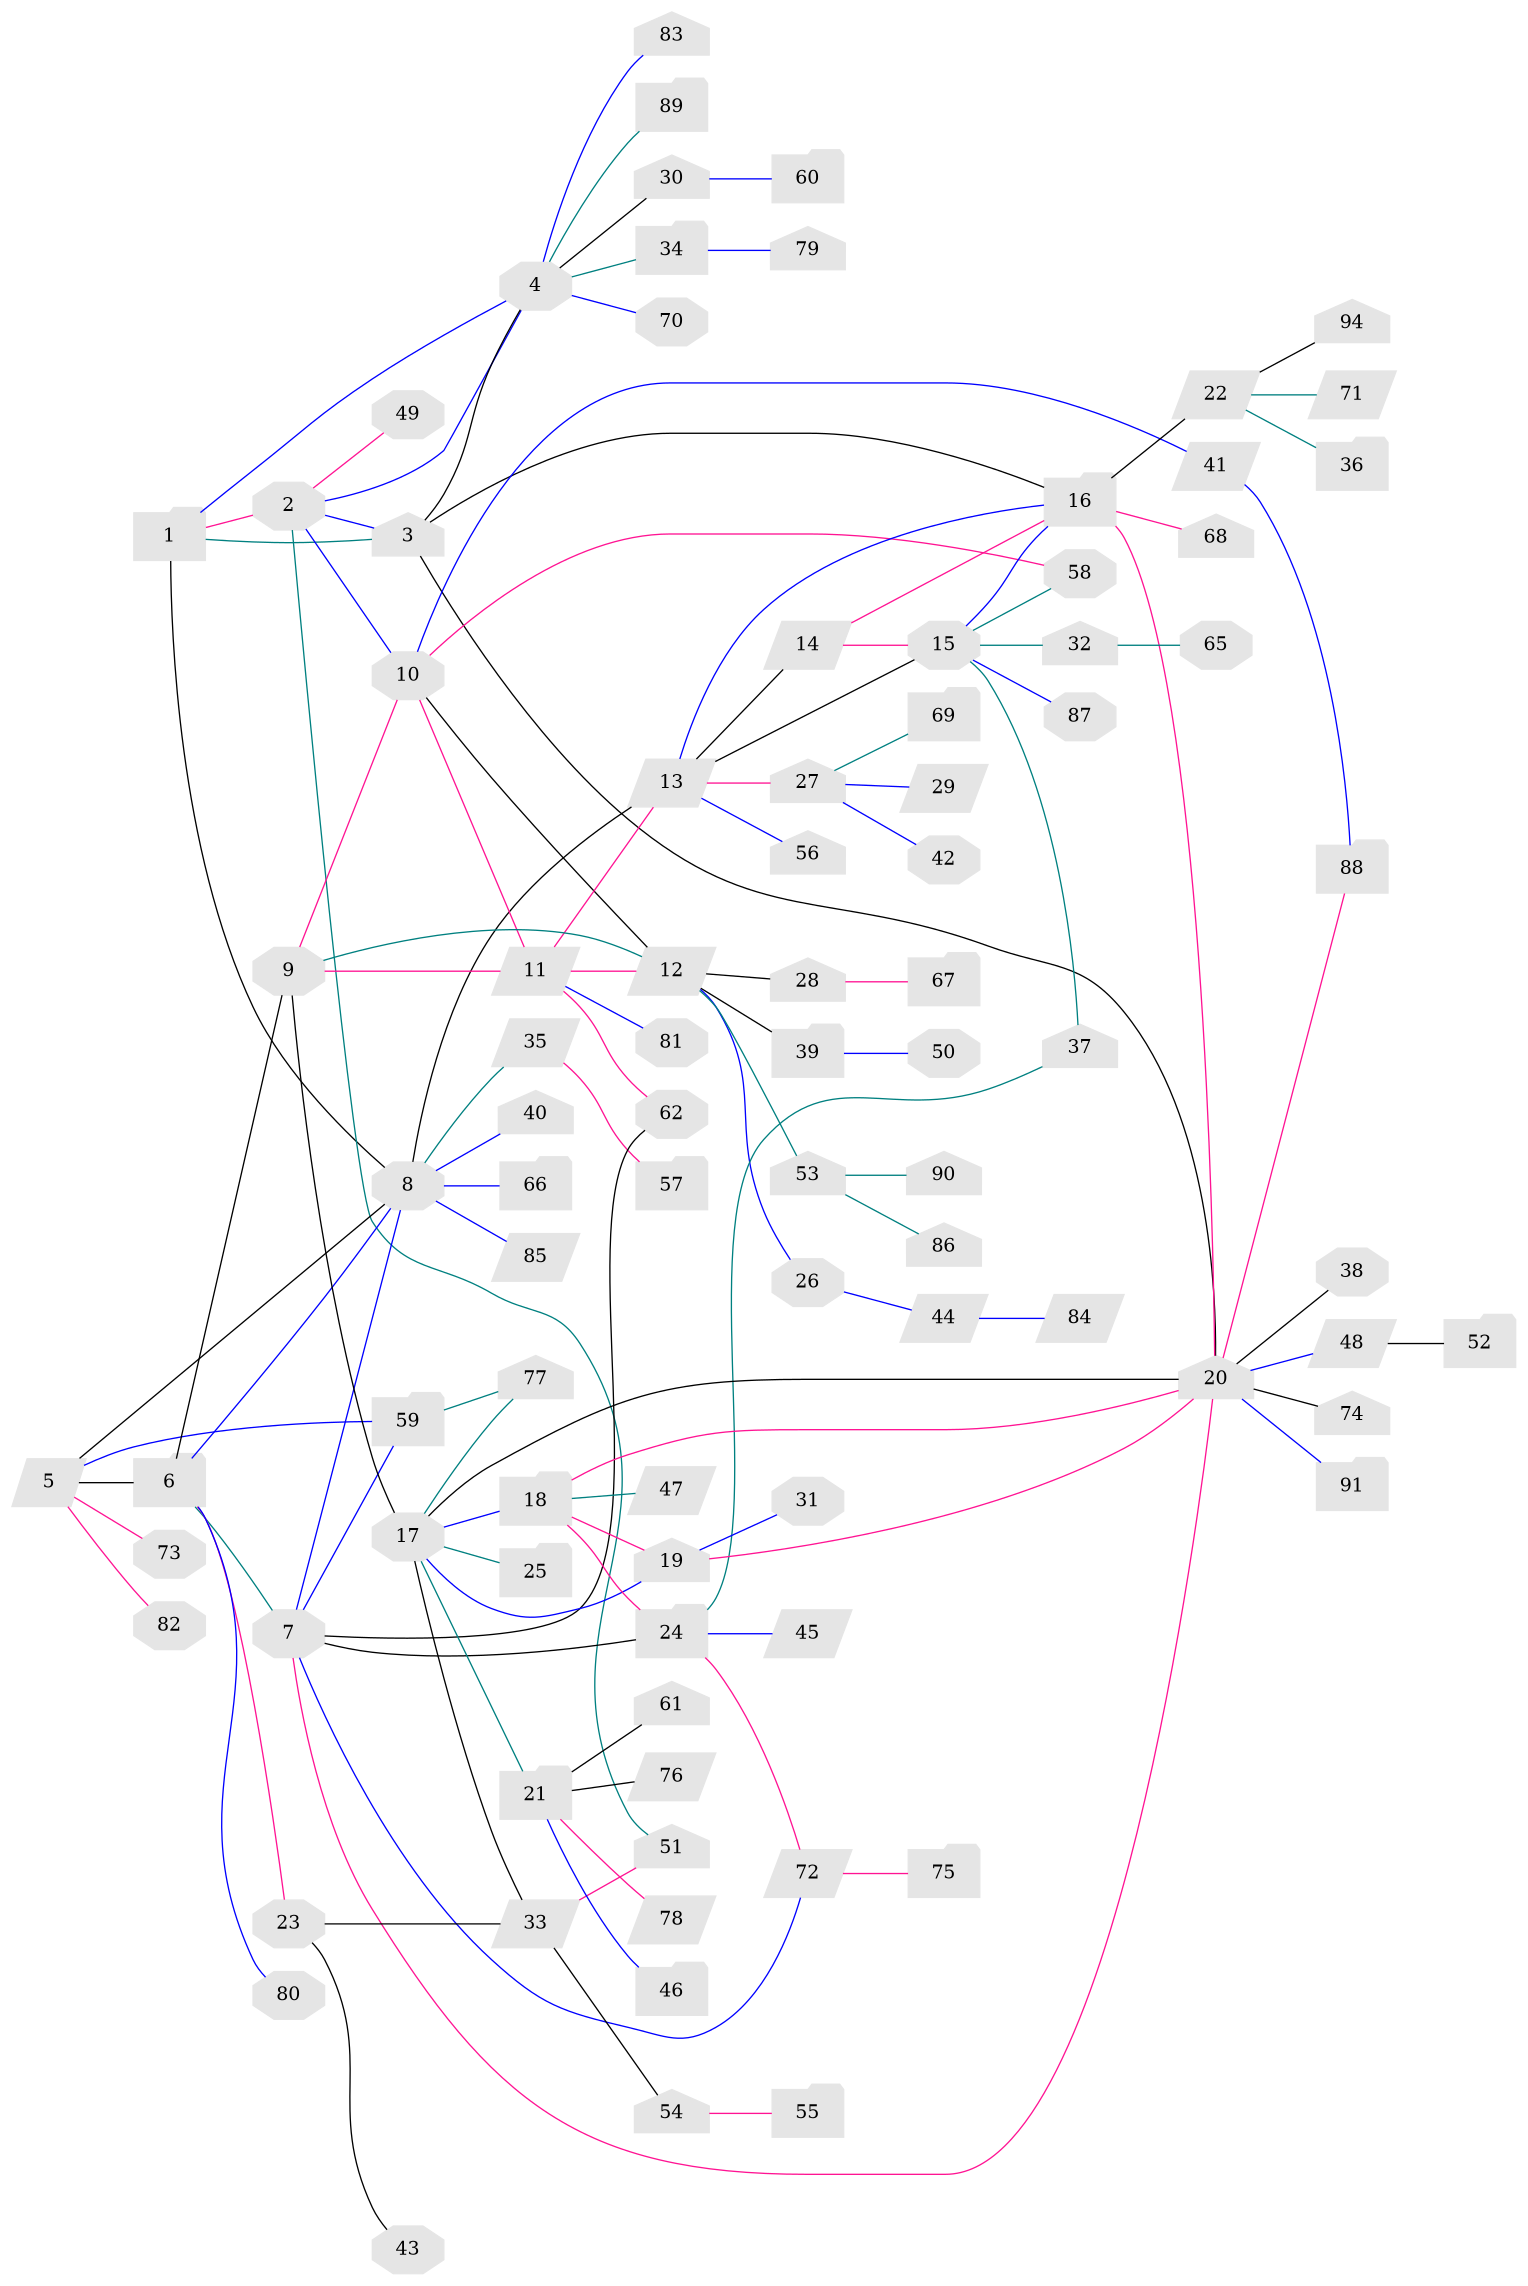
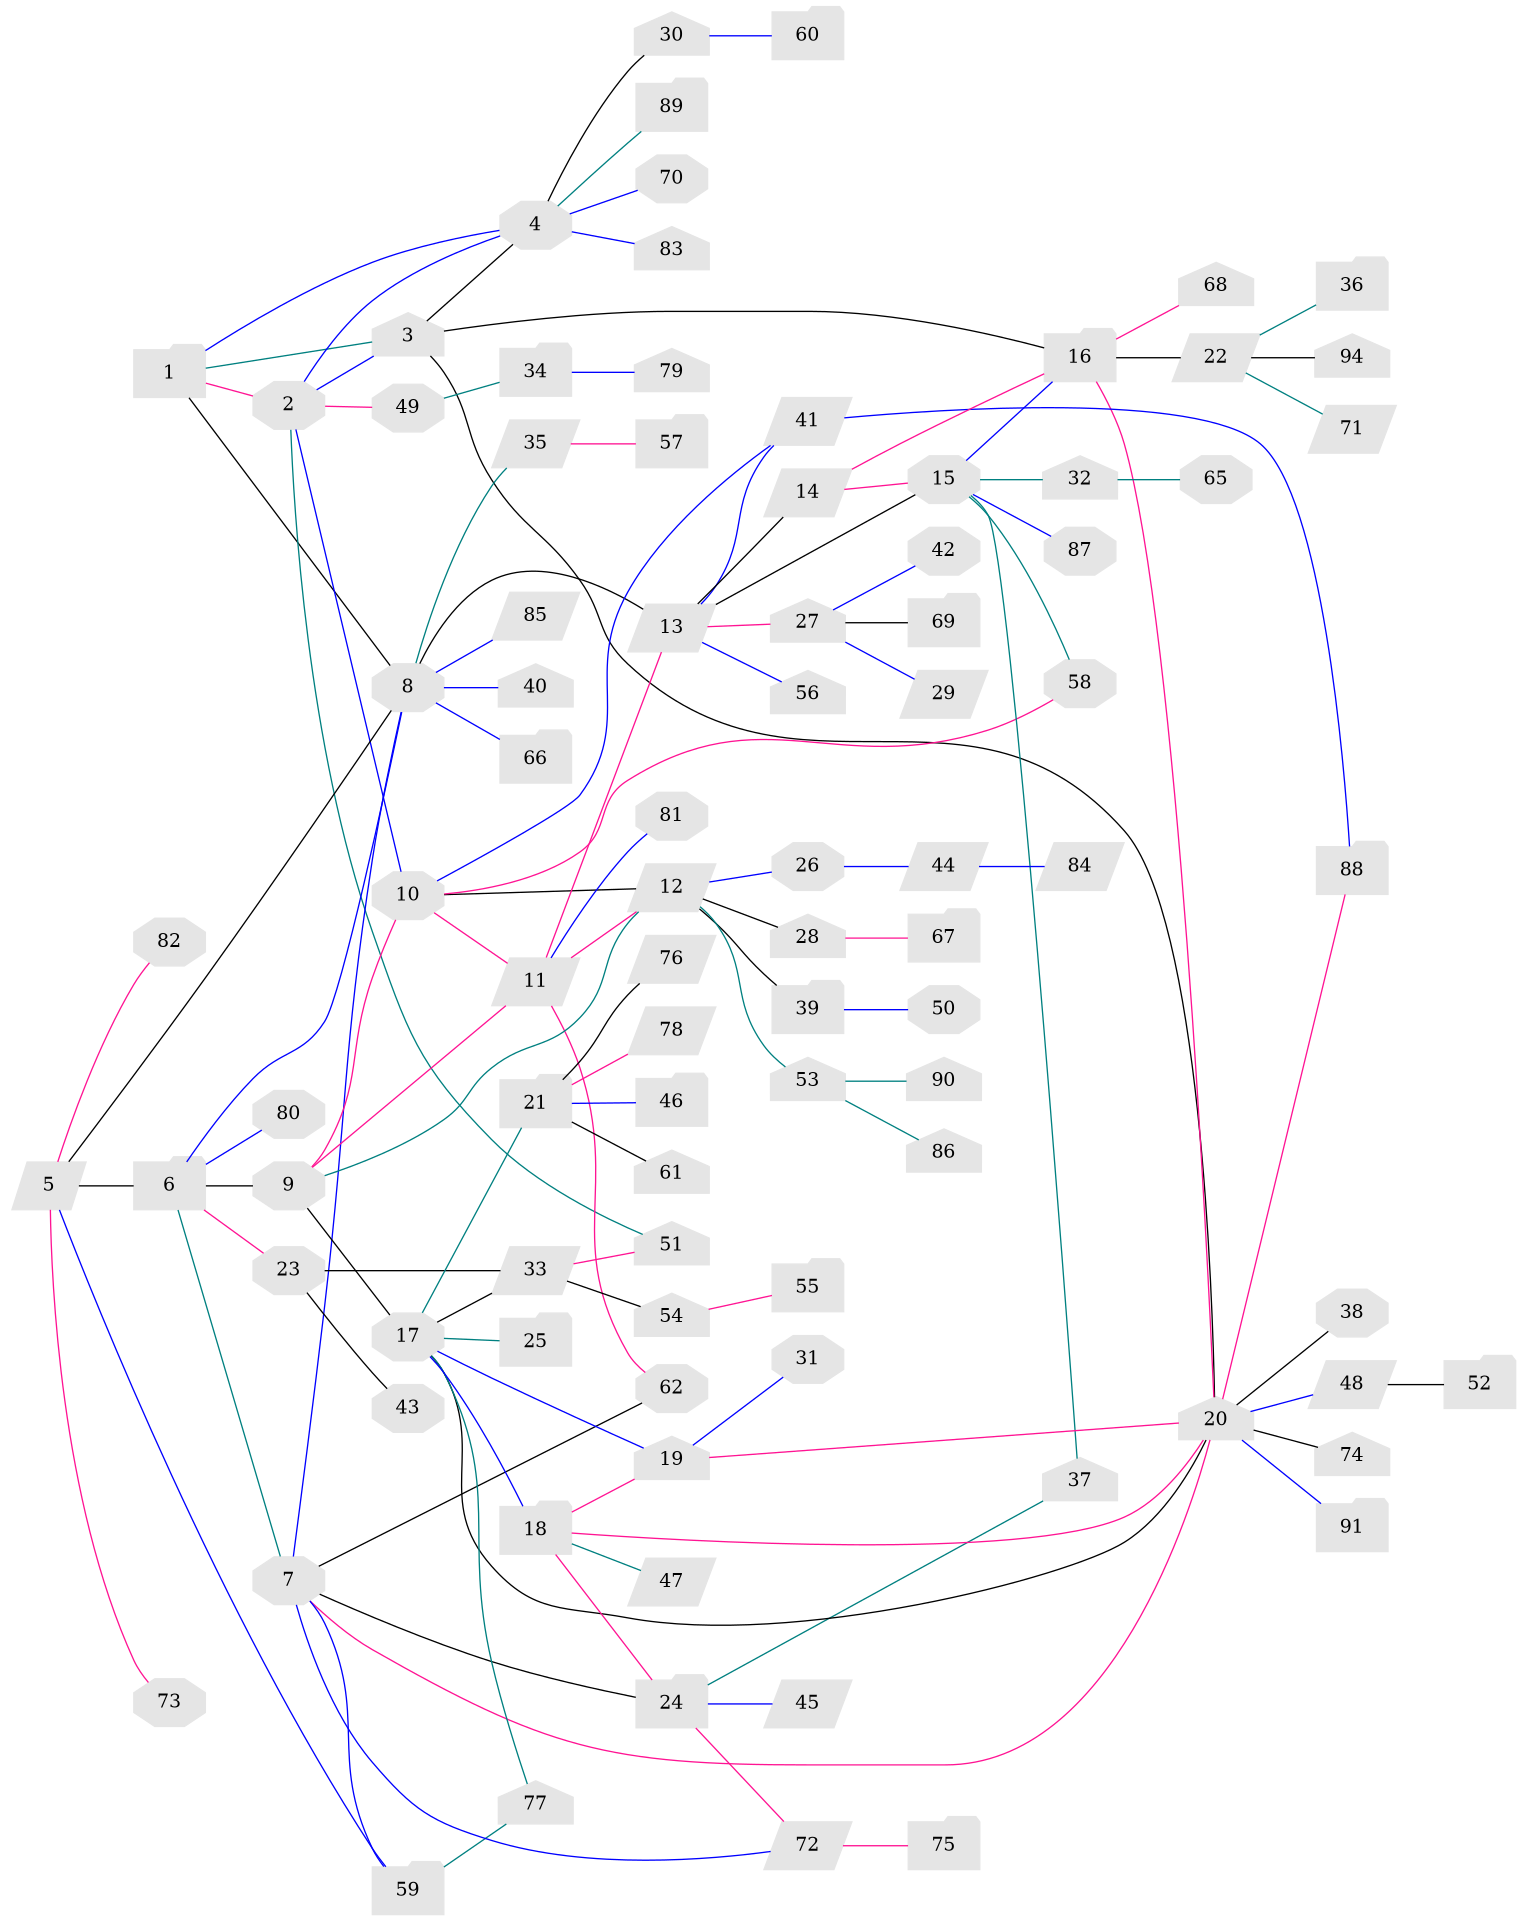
edge "34" -- "4": now "34" -- "49"
edge "16" -- "13": now "41" -- "13"
edge "69" -- "27": color teal -> black
